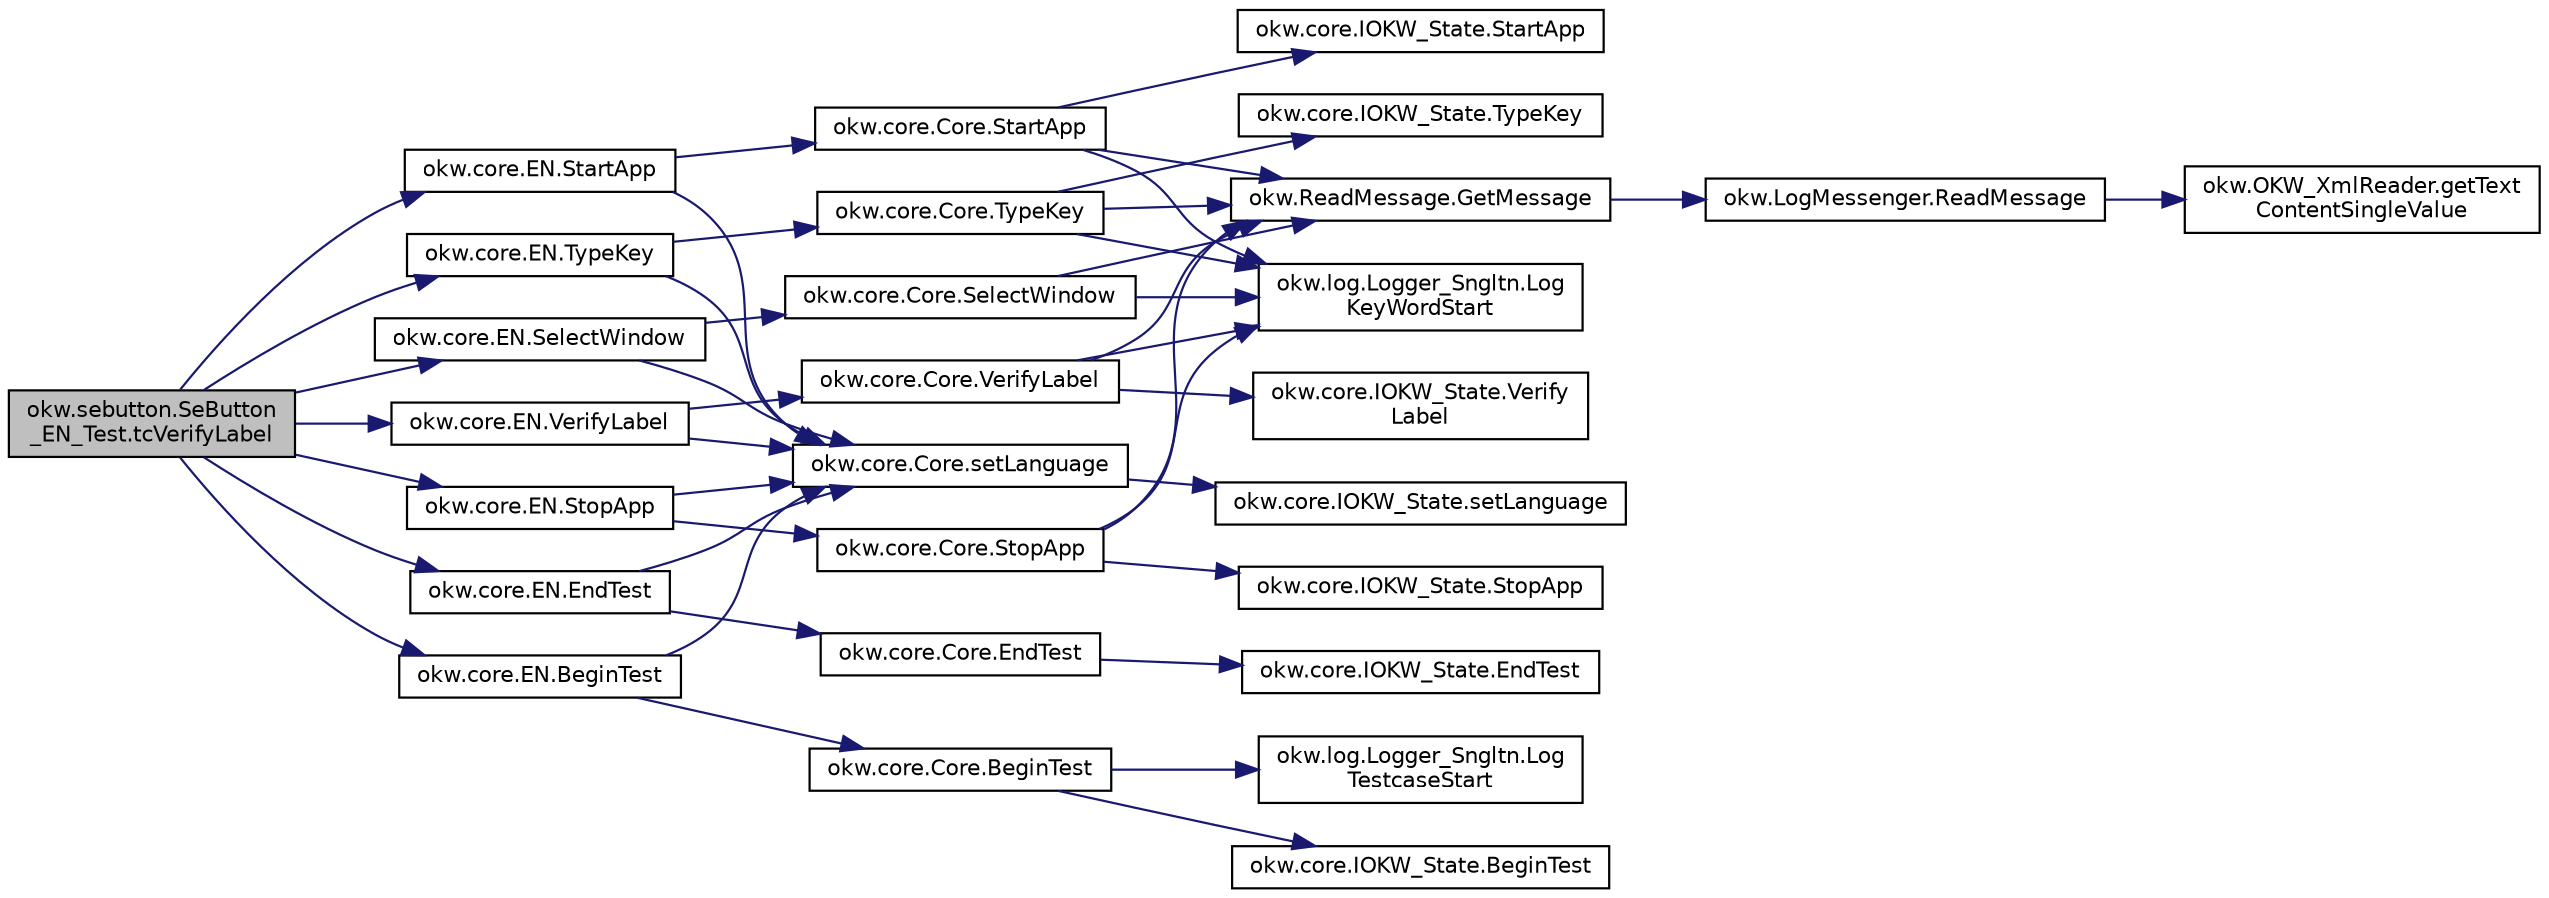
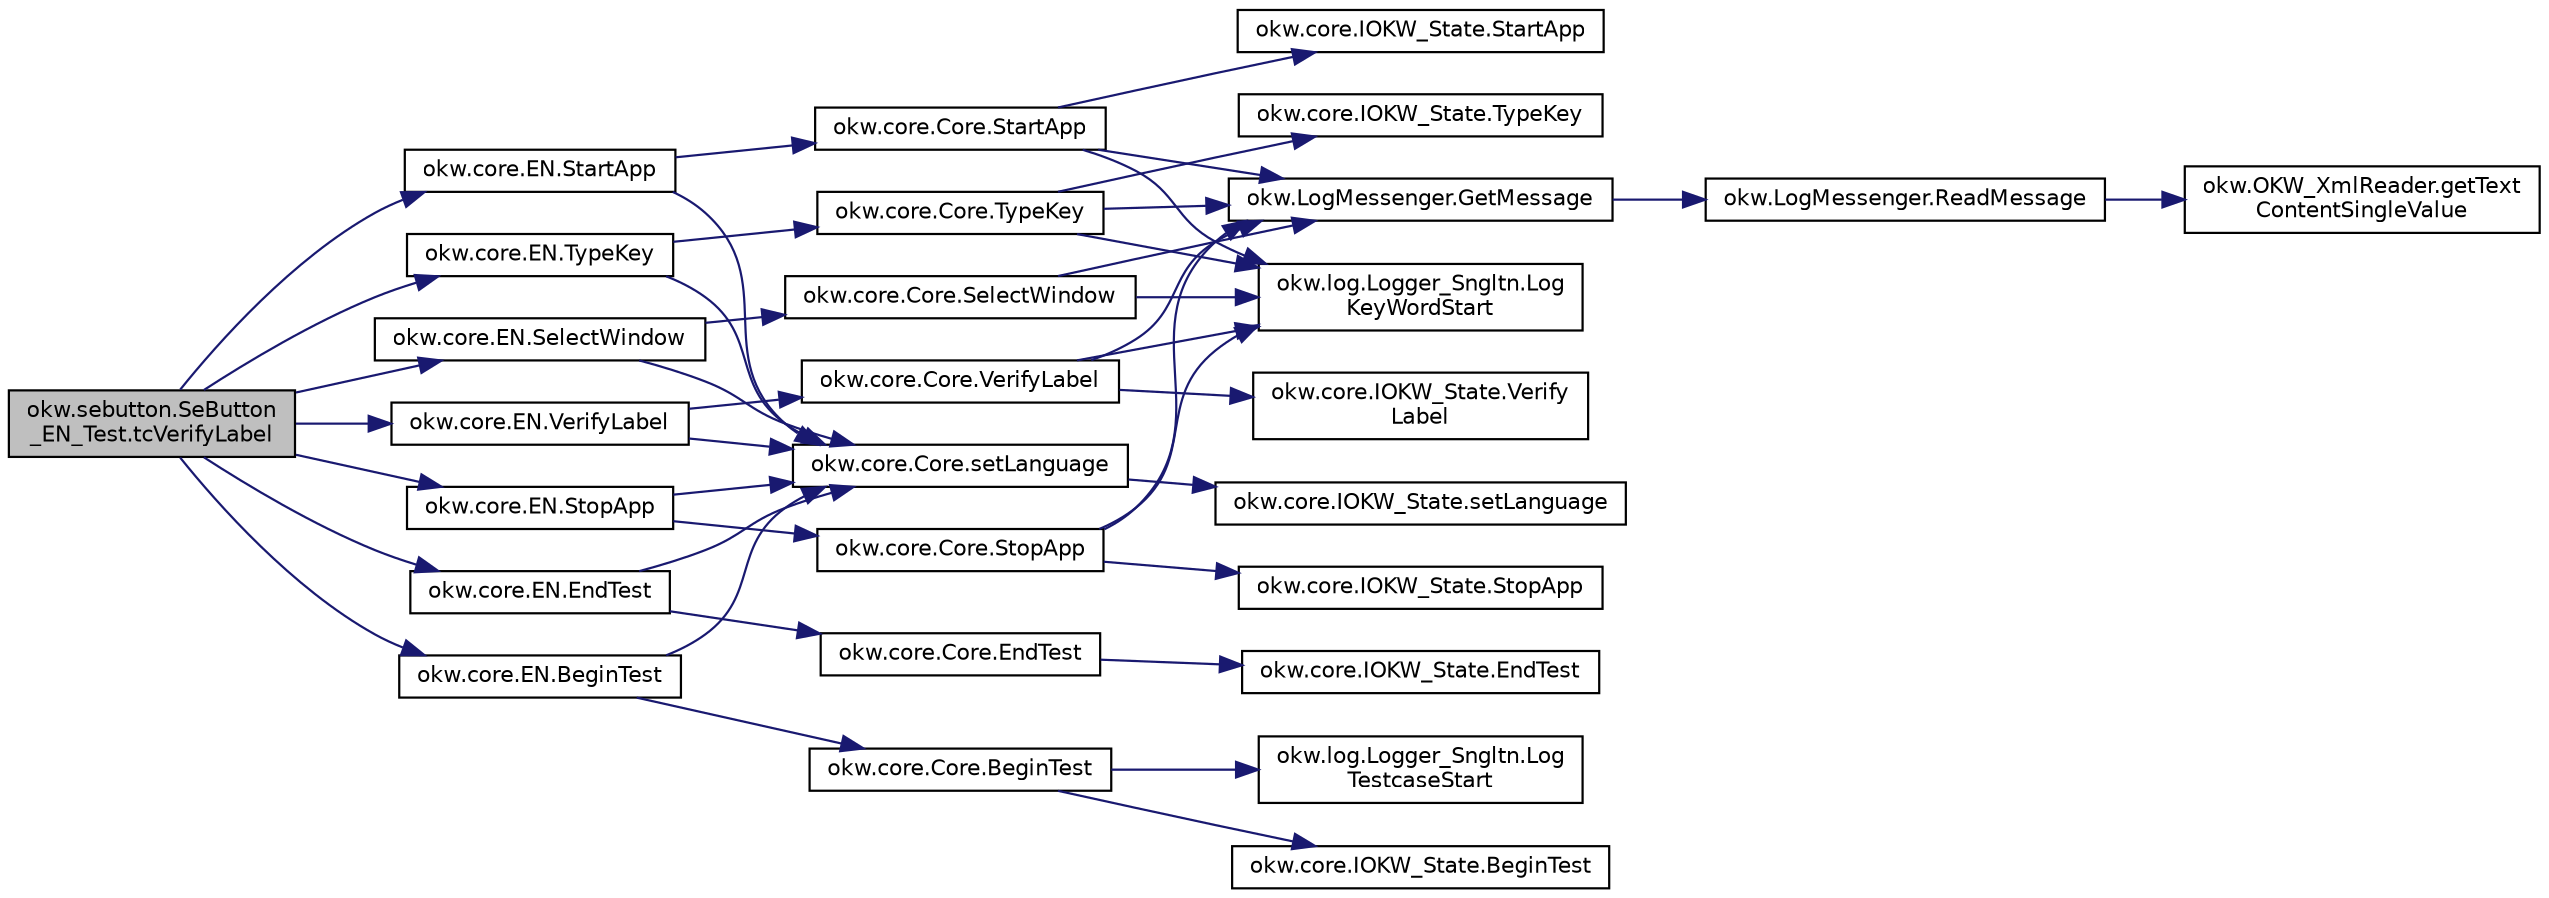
node "okw.ReadMessage.GetMessage": label "okw.ReadMessage.GetMessage" -> "okw.LogMessenger.GetMessage"
